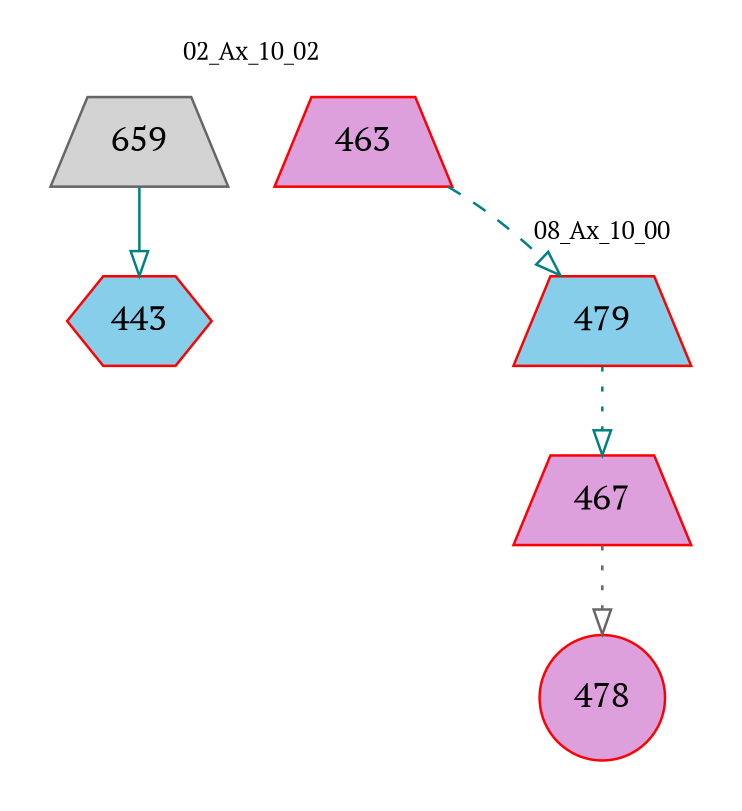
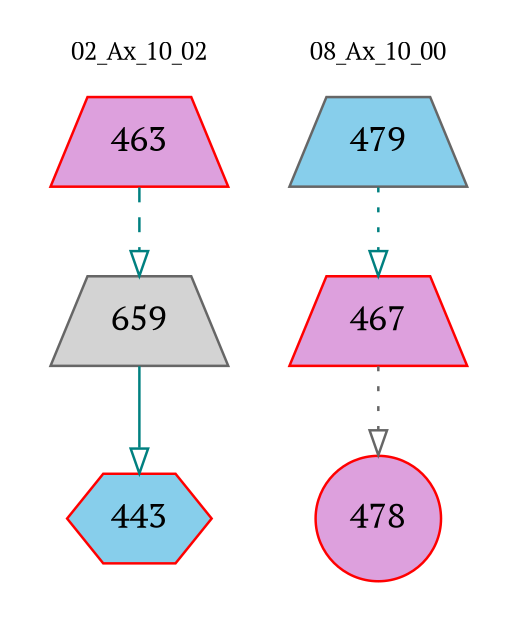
edge "463" -> "479": now "463" -> "659"
node "479": color red -> gray40
